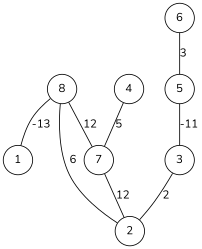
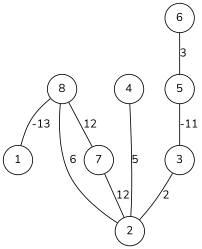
edge "4" -- "7": now "4" -- "2"
